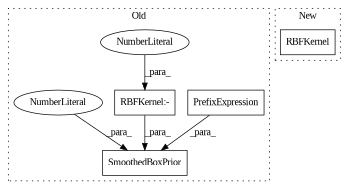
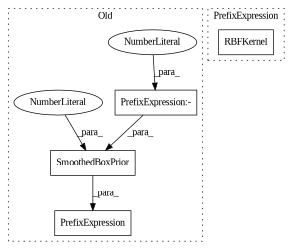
cluster "New": label "New" -> "PrefixExpression"
node "RBFKernel:-": label "RBFKernel:-" -> "PrefixExpression:-"
edge "PrefixExpression" -> "SmoothedBoxPrior": reversed
